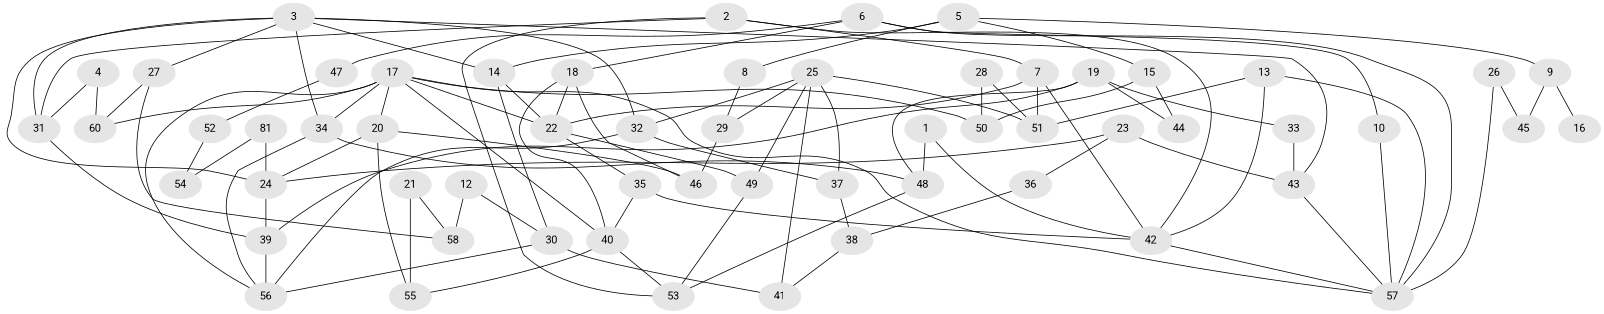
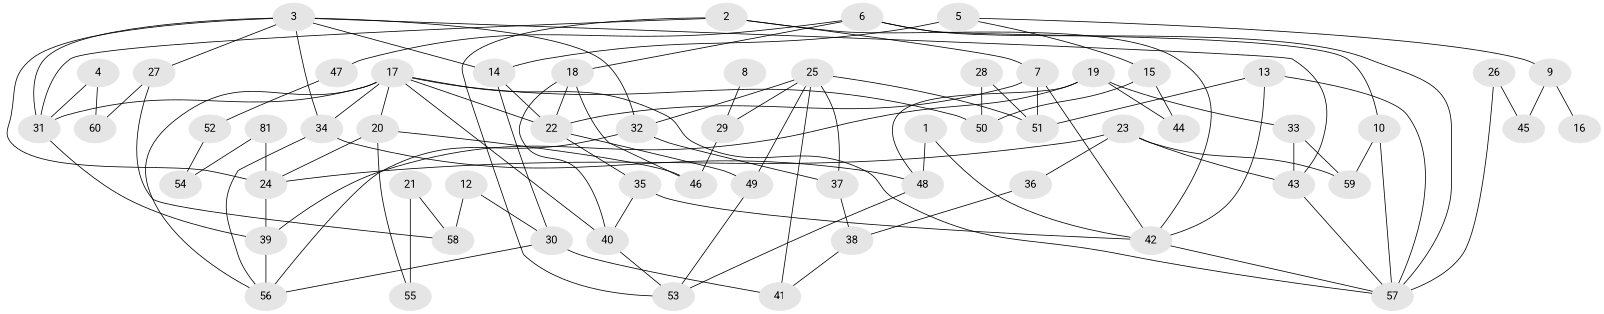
edge "5" -- "8": removed
edge "17" -- "60": now "17" -- "31"
node "59": added
edge "40" -- "55": removed
